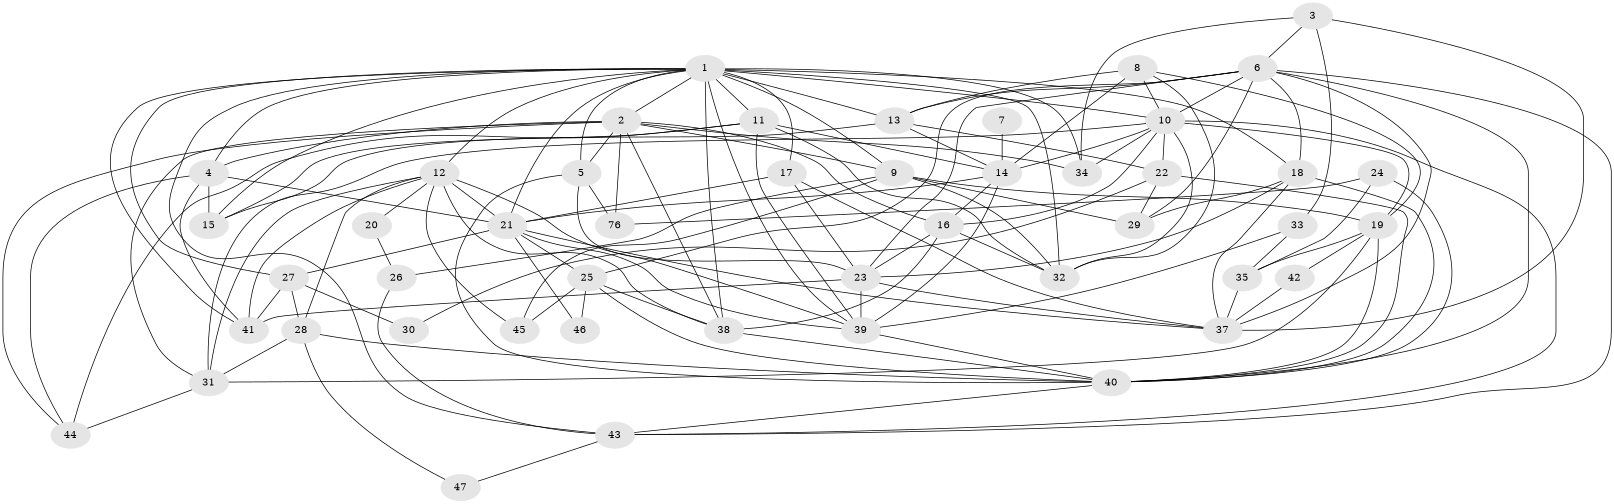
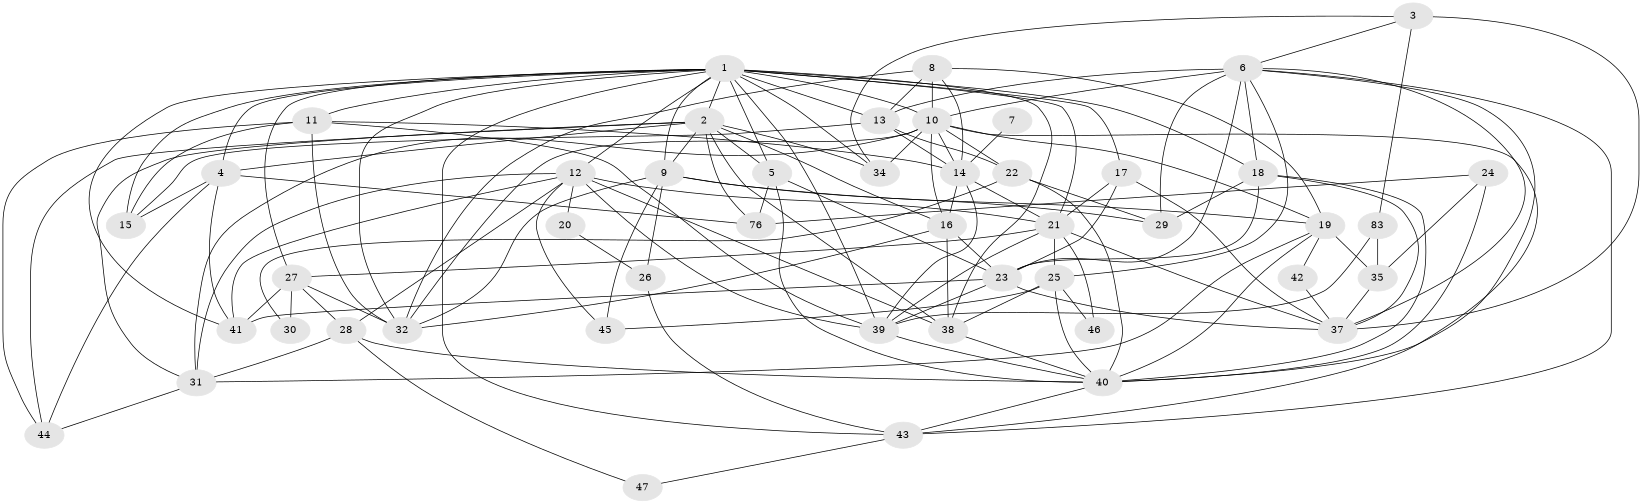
edge "4" -- "21": now "4" -- "76"
node "33": label "33" -> "83"
edge "27" -- "32": added
